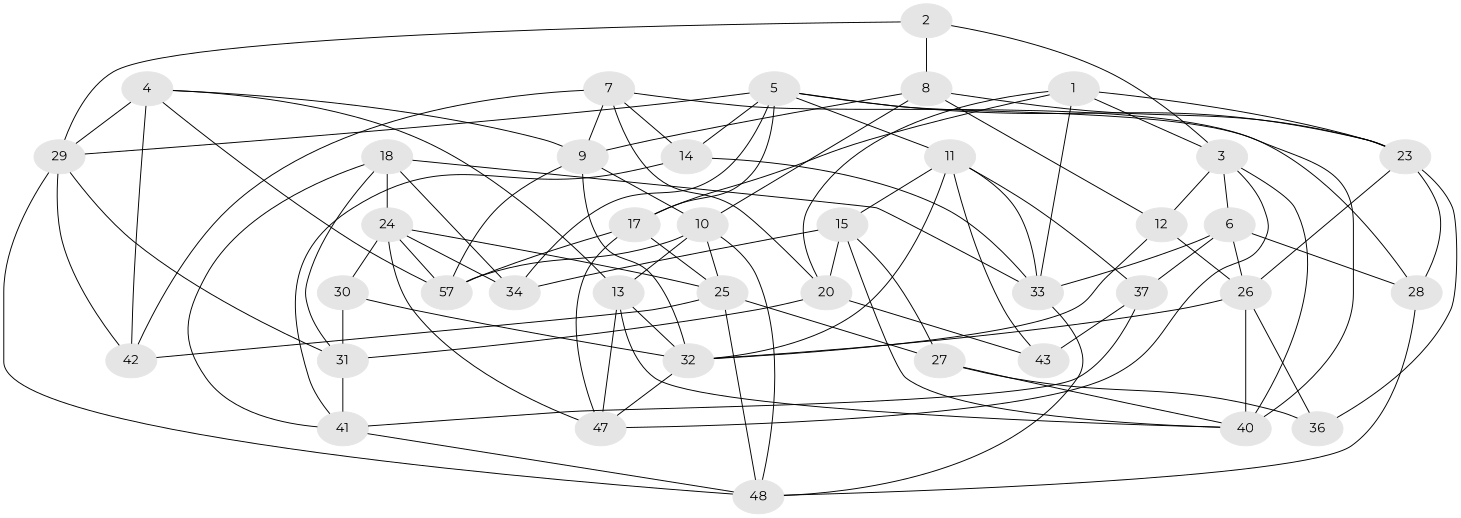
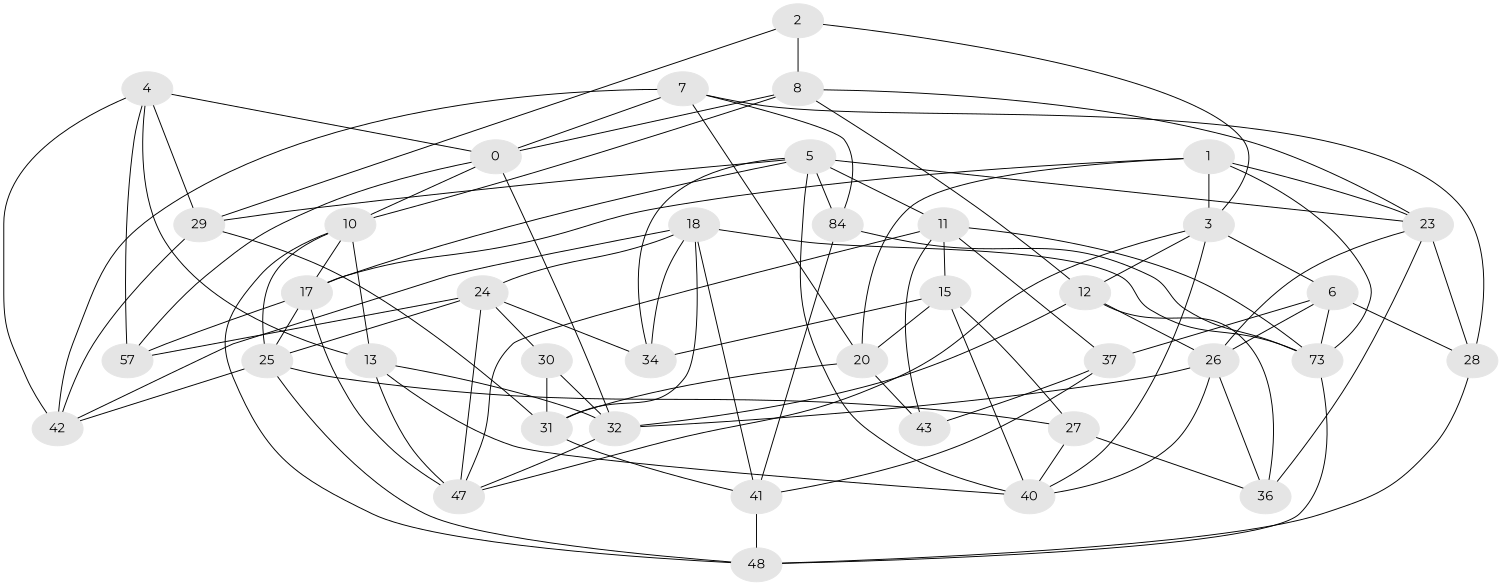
node "9": label "9" -> "0"
node "14": label "14" -> "84"
edge "10" -- "57": now "10" -- "17"
node "33": label "33" -> "73"
edge "18" -- "42": added
edge "11" -- "32": now "11" -- "47"
edge "12" -- "36": added
edge "29" -- "48": removed
